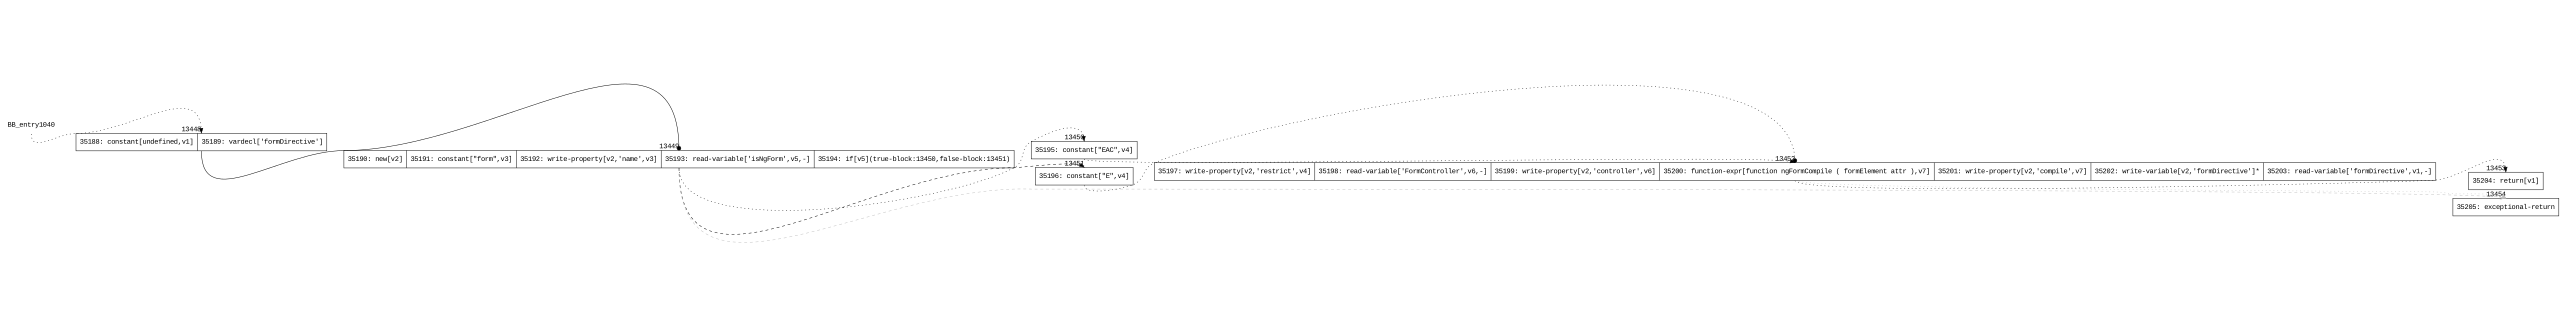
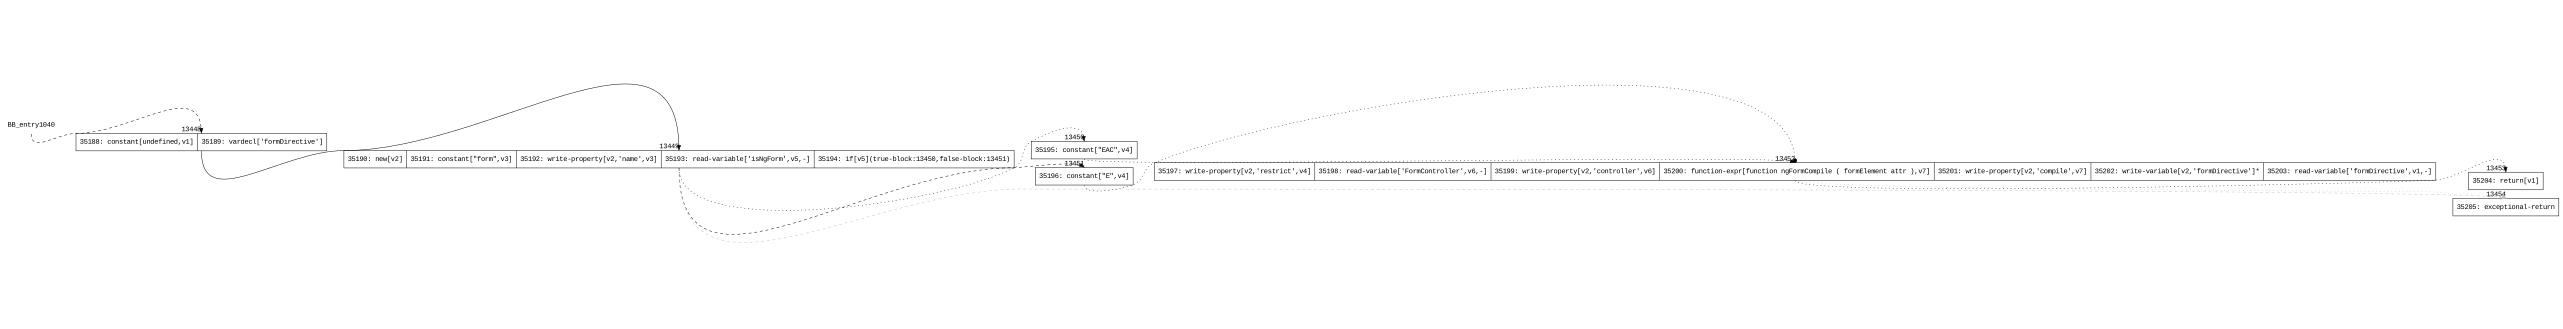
edge "BB_entry1040" -> "35188: constant[undefined,v1]": style dotted -> dashed
edge "35188: constant[undefined,v1]" -> "35190: new[v2]": arrowhead dot -> normal
